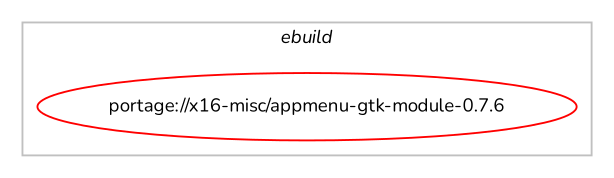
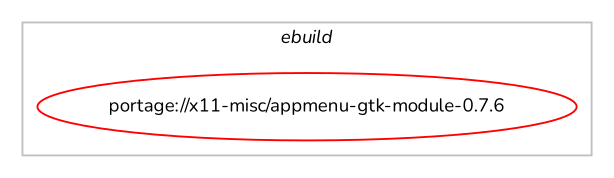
node "portage://x16-misc/appmenu-gtk-module-0.7.6": label "portage://x16-misc/appmenu-gtk-module-0.7.6" -> "portage://x11-misc/appmenu-gtk-module-0.7.6"
